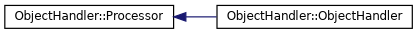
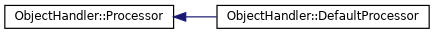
node "ObjectHandler::ObjectHandler": label "ObjectHandler::ObjectHandler" -> "ObjectHandler::DefaultProcessor"
